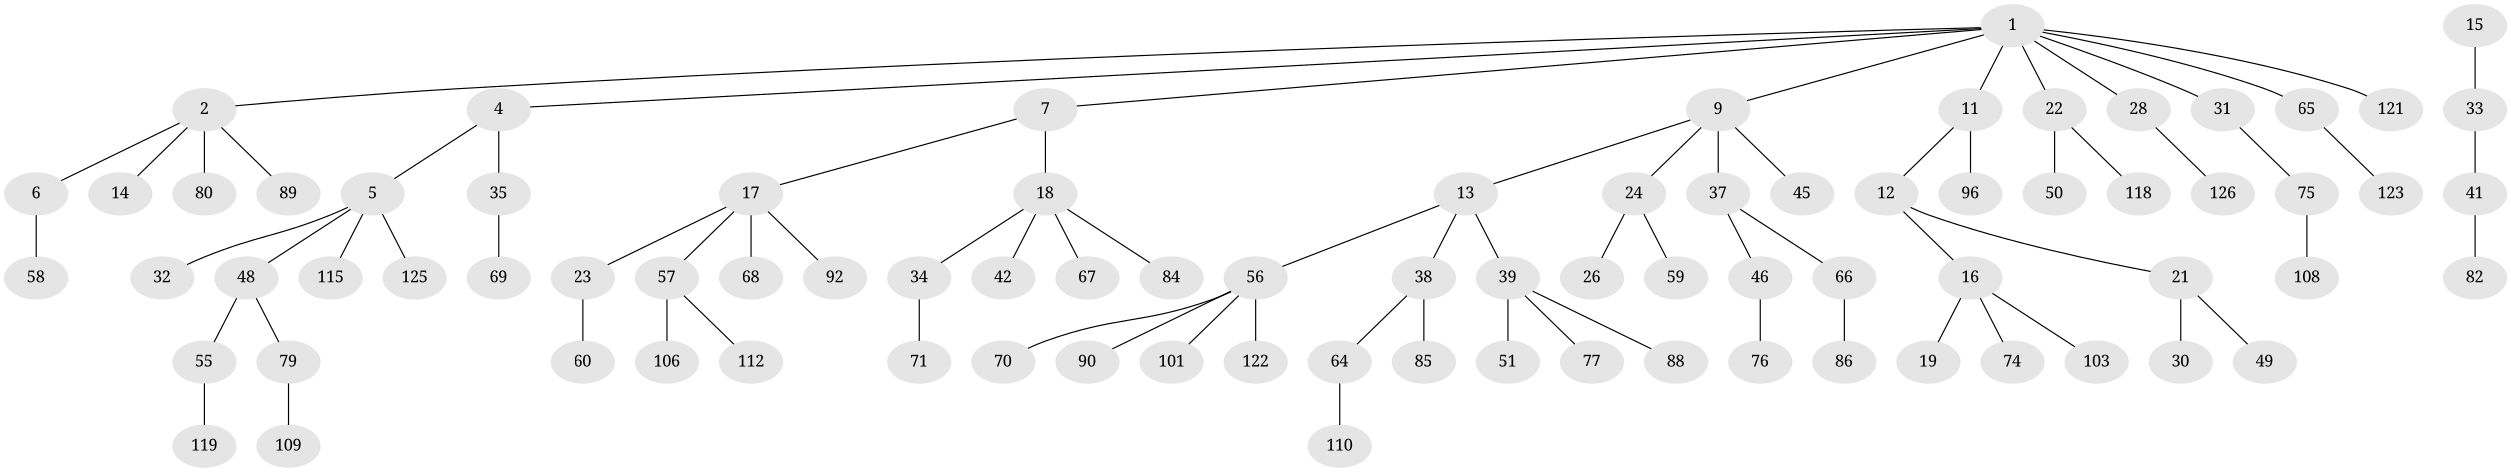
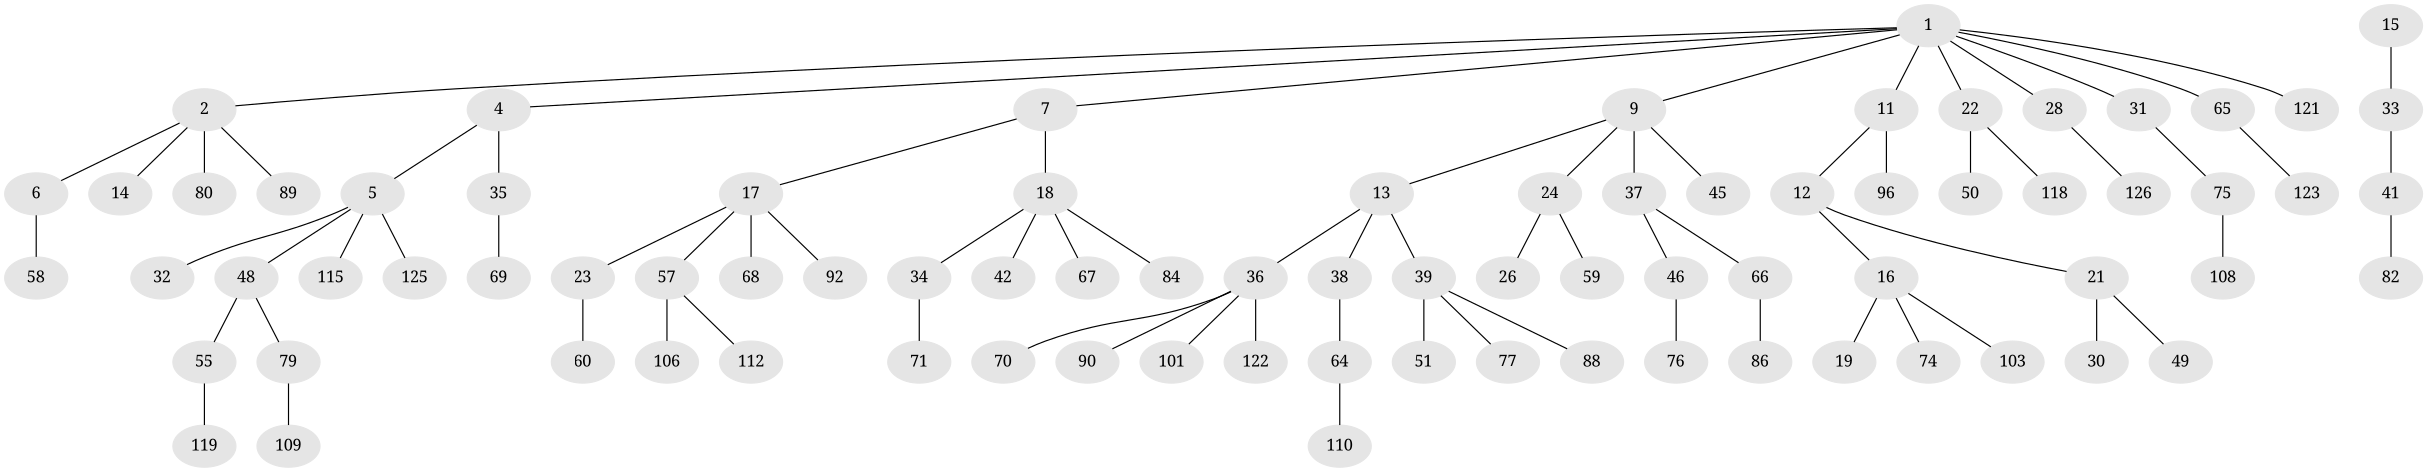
node "56": label "56" -> "36"
node "85": removed
